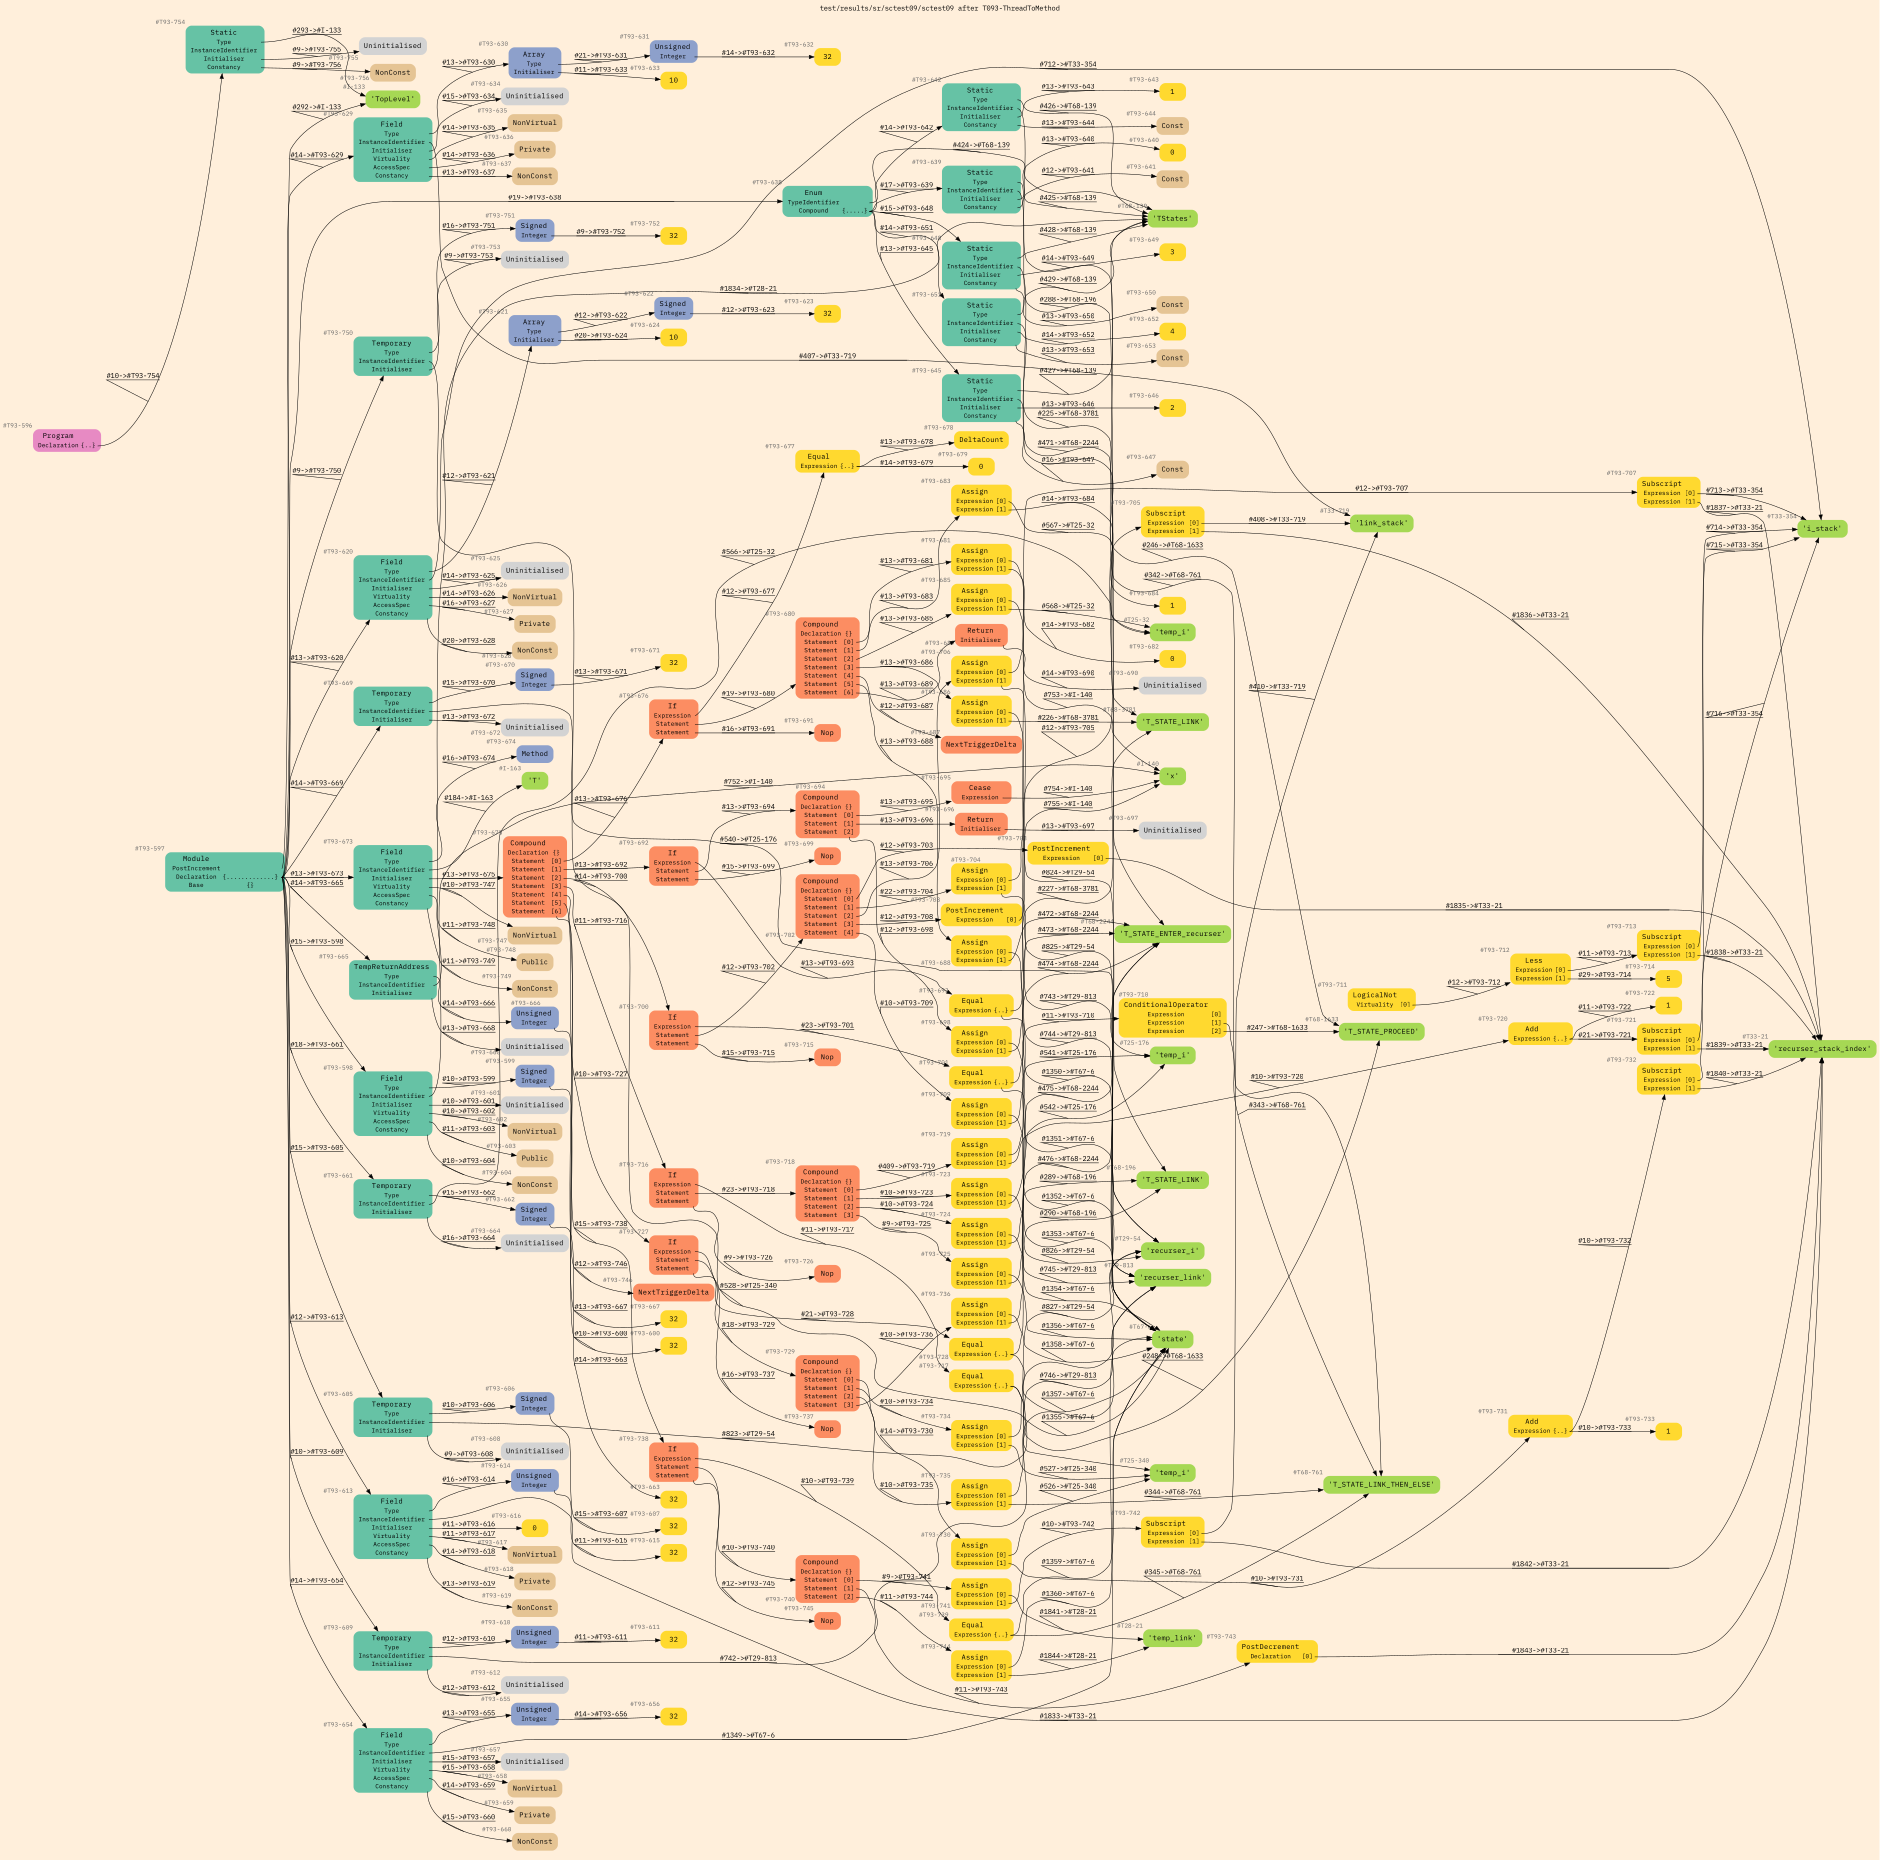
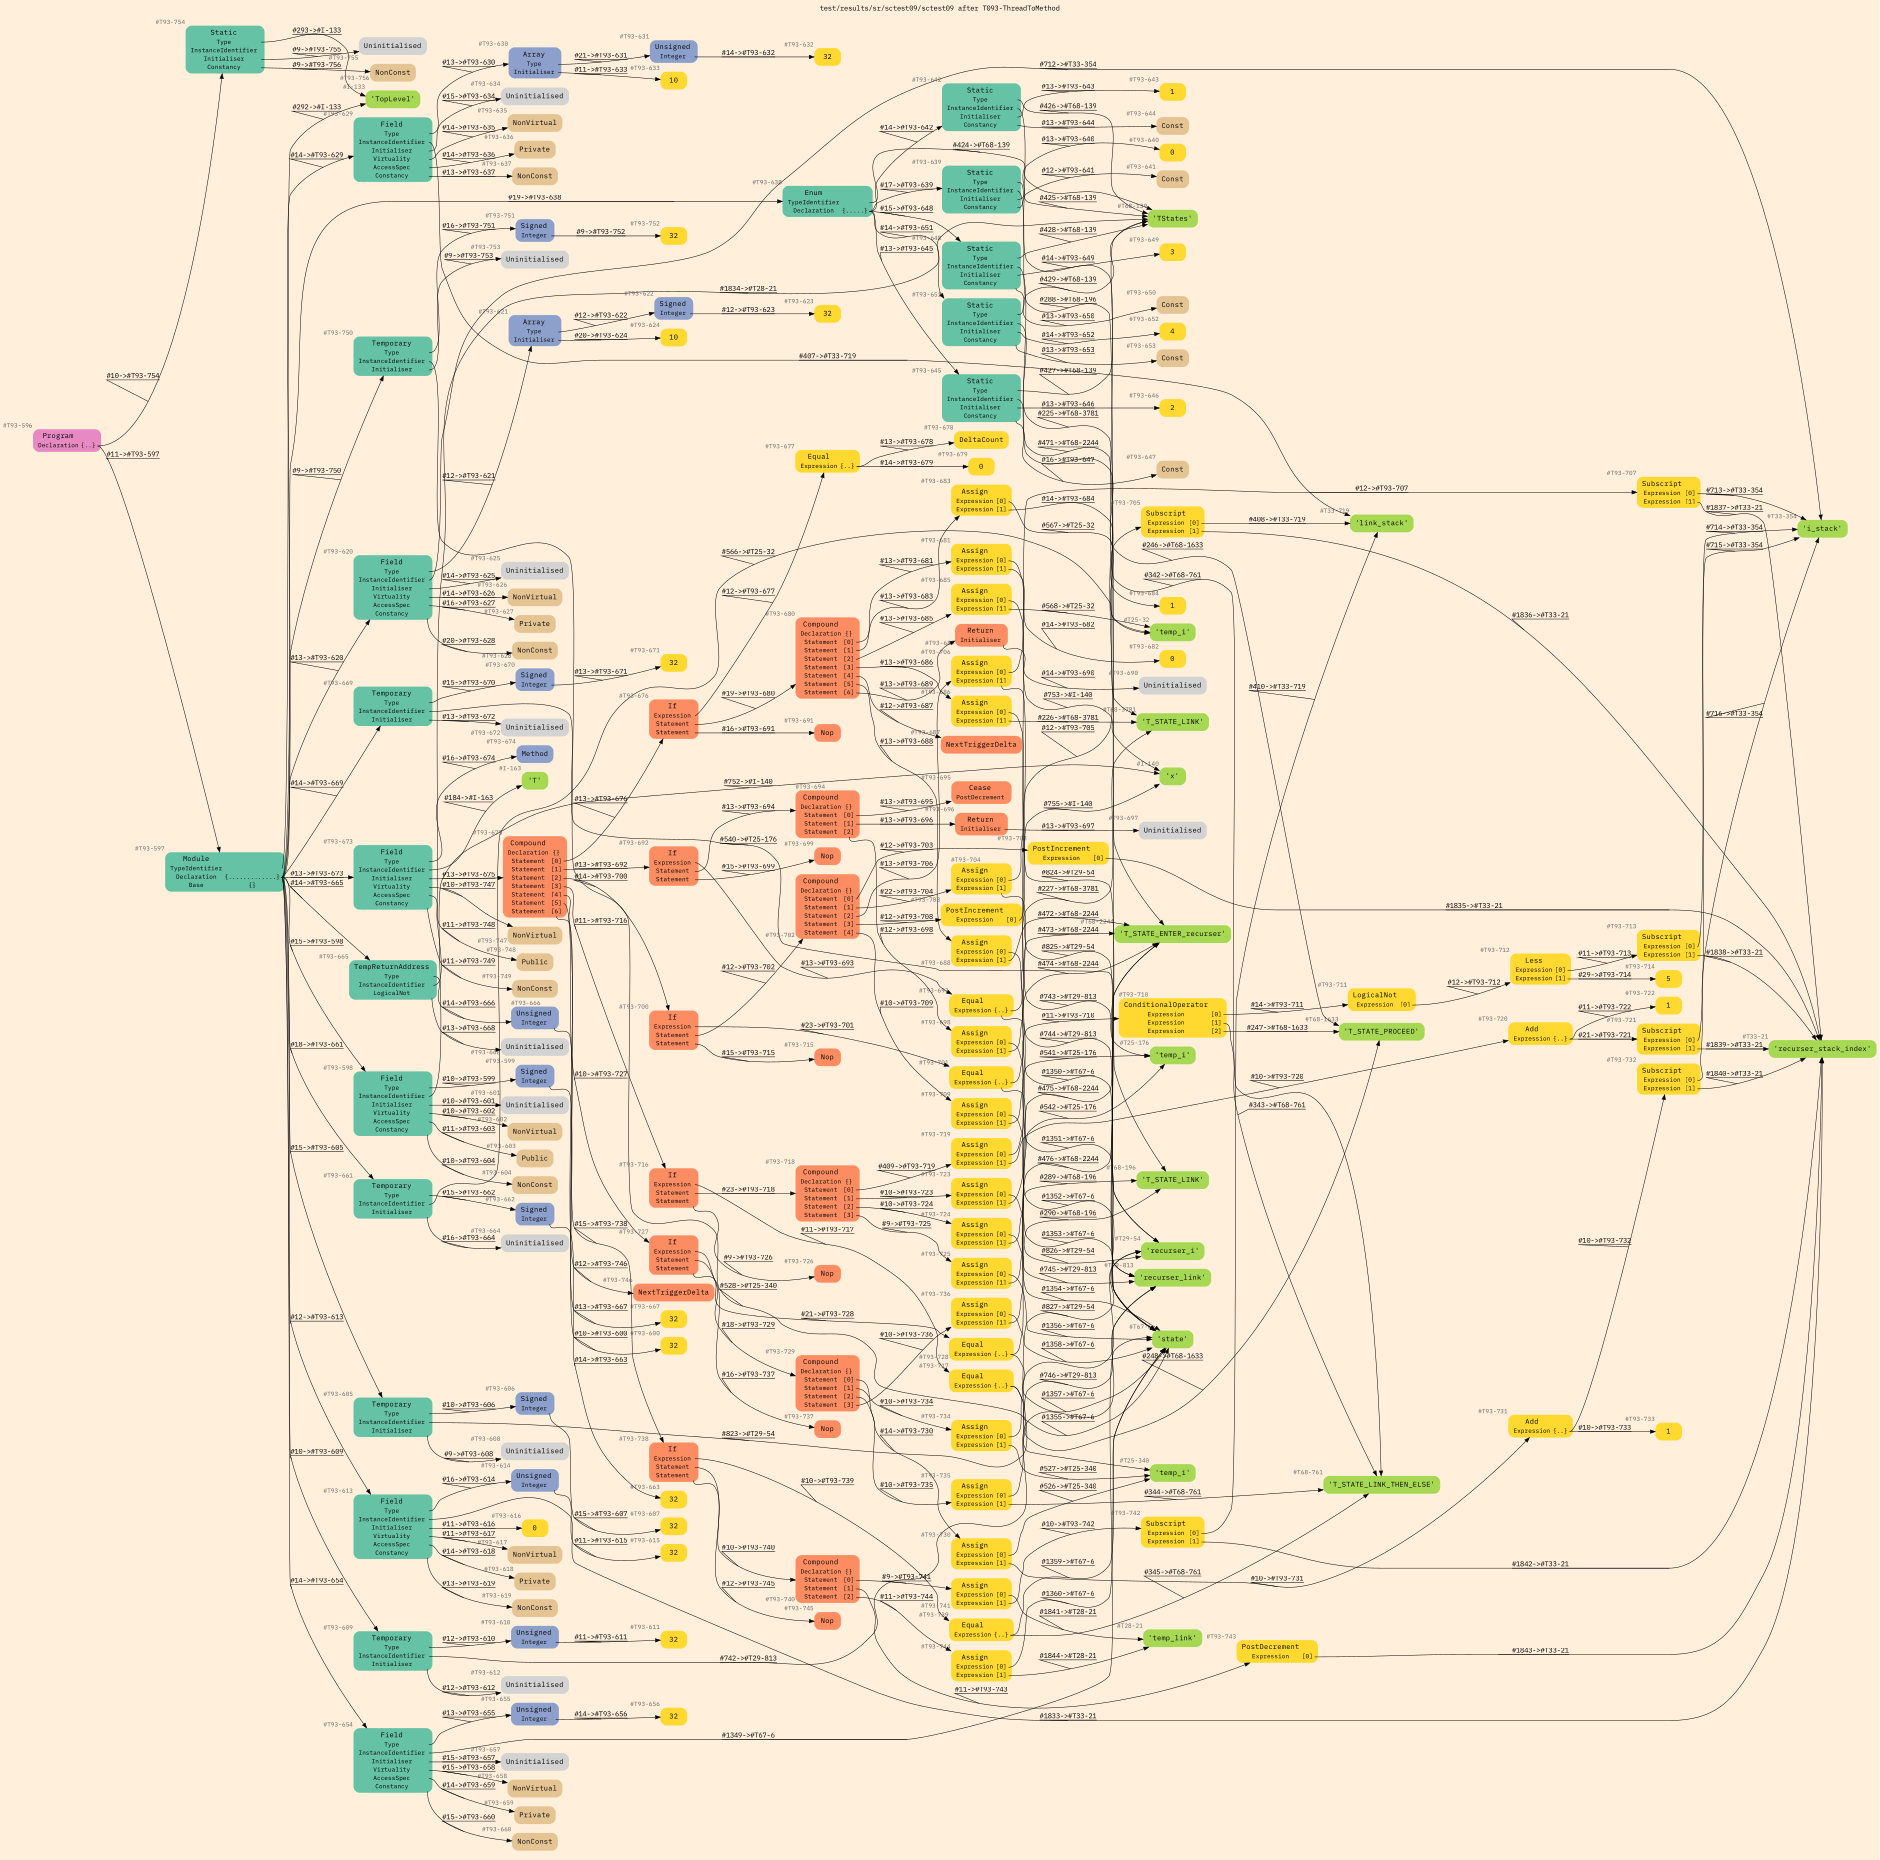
node "Enum": text "Compound" -> "Declaration"
edge "Program" -> "Module": added, label "#11->#T93-597"
edge "Cease" -> "'x'": removed, label "#754->#I-140"
node "Cease": text "Expression" -> "PostDecrement"
node "Module": text "PostIncrement" -> "TypeIdentifier"
node "TempReturnAddress": text "Initialiser" -> "LogicalNot"
node "LogicalNot": text "Virtuality" -> "Expression"
edge "ConditionalOperator" -> "LogicalNot": added, label "#14->#T93-711"
node "PostDecrement": text "Declaration" -> "Expression"
